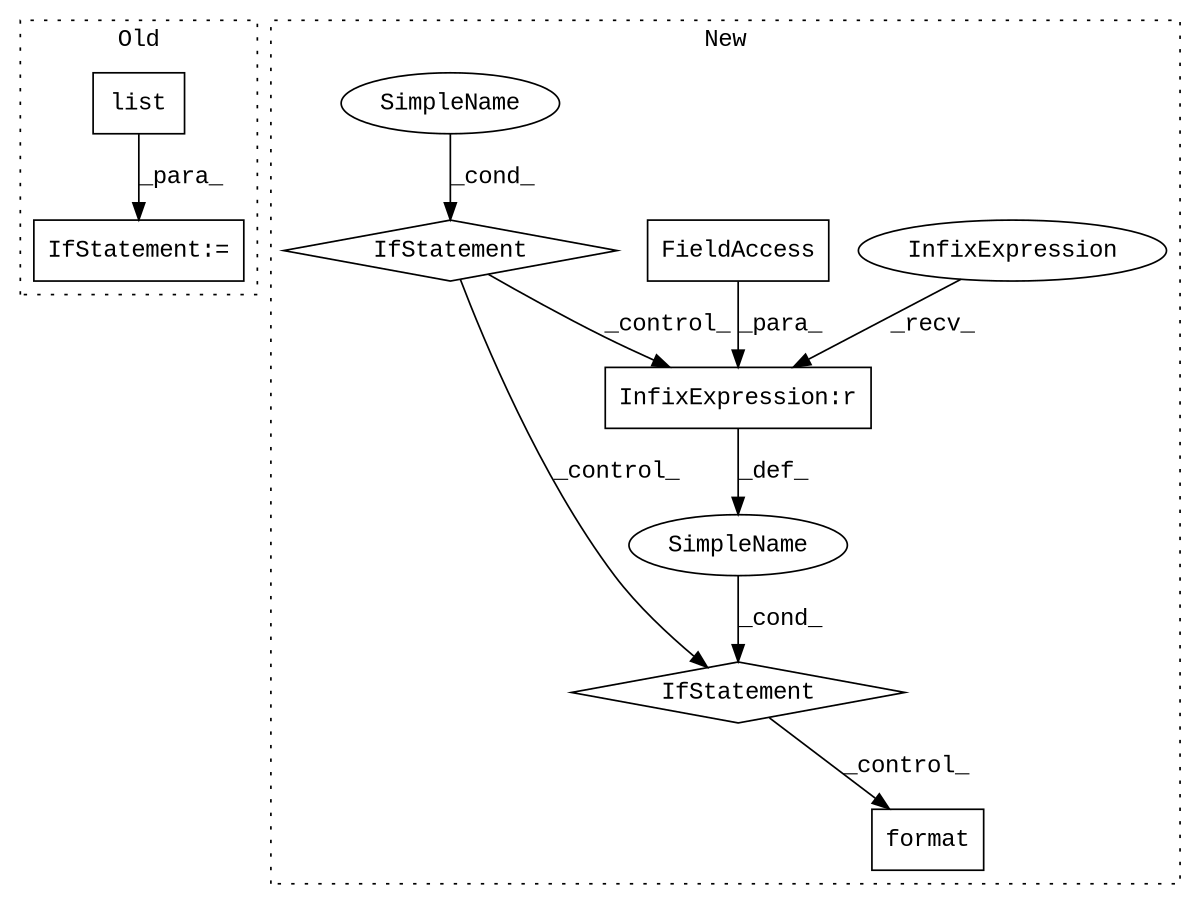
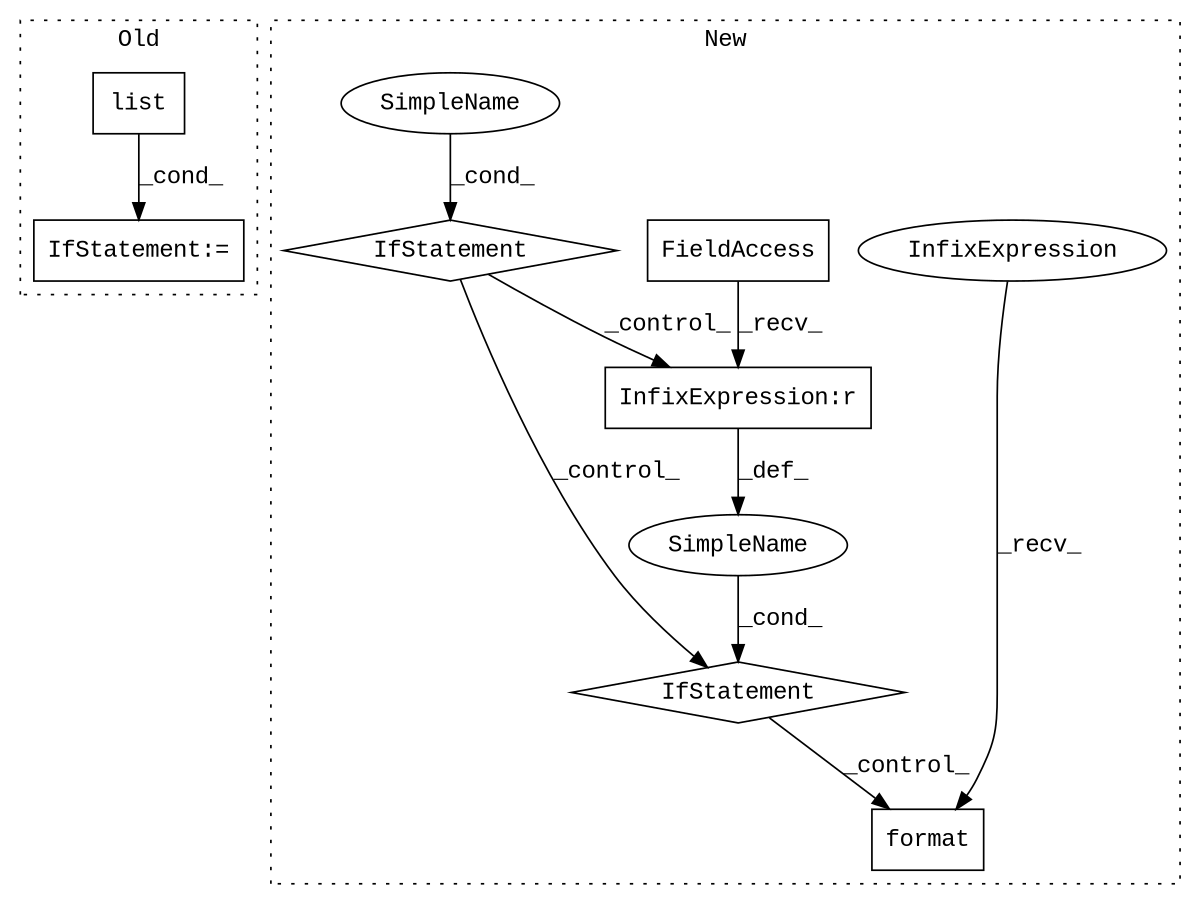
edge "list" -> "IfStatement:=": label "_para_" -> "_cond_"
edge "InfixExpression" -> "InfixExpression:r": now "InfixExpression" -> "format"
edge "FieldAccess" -> "InfixExpression:r": label "_para_" -> "_recv_"
